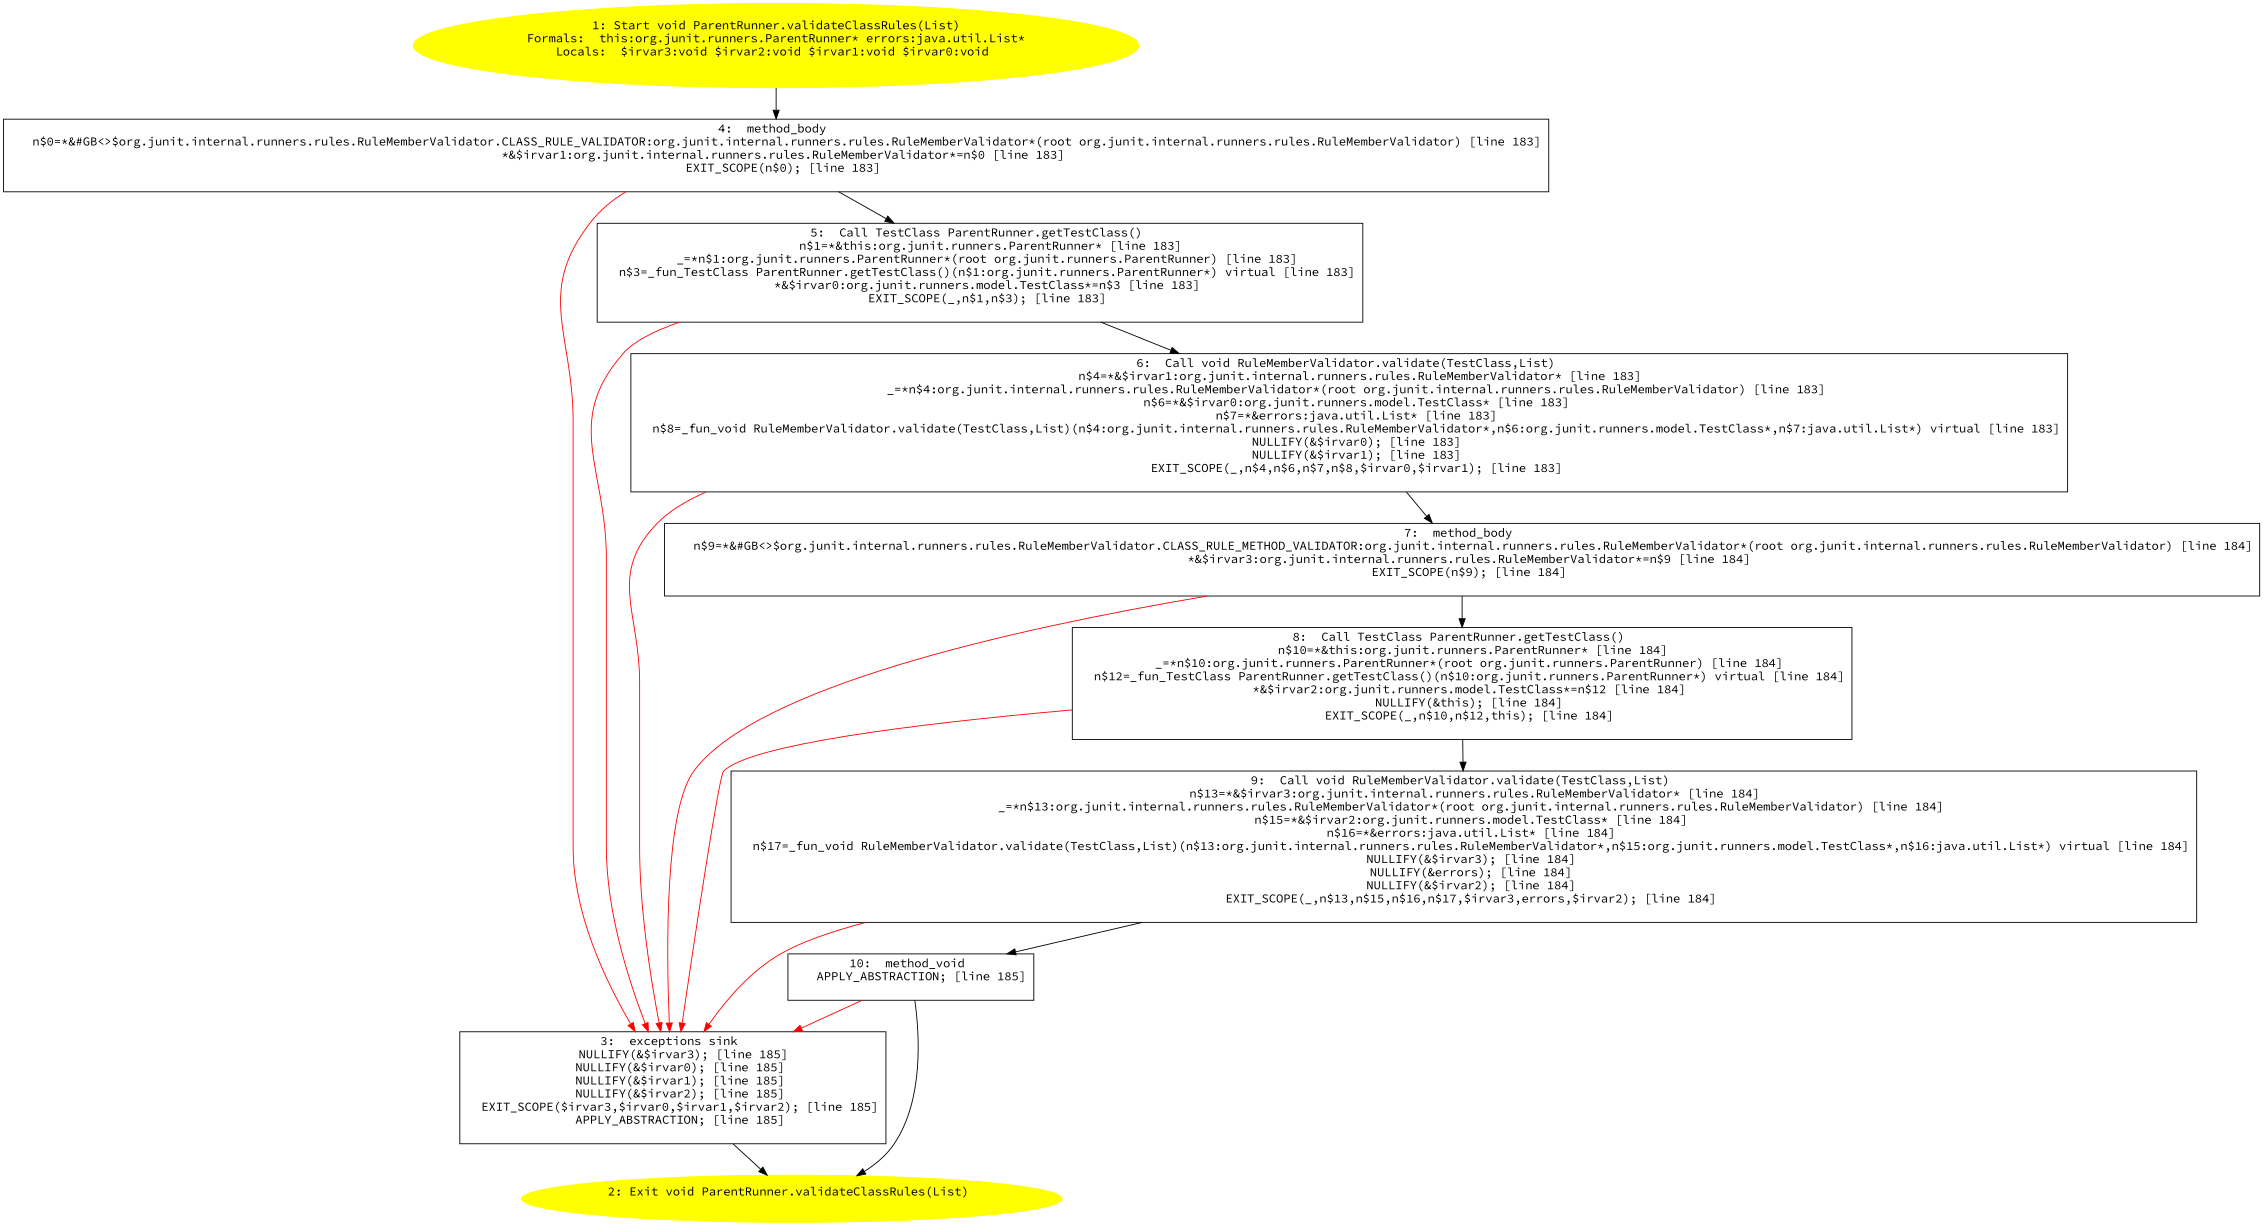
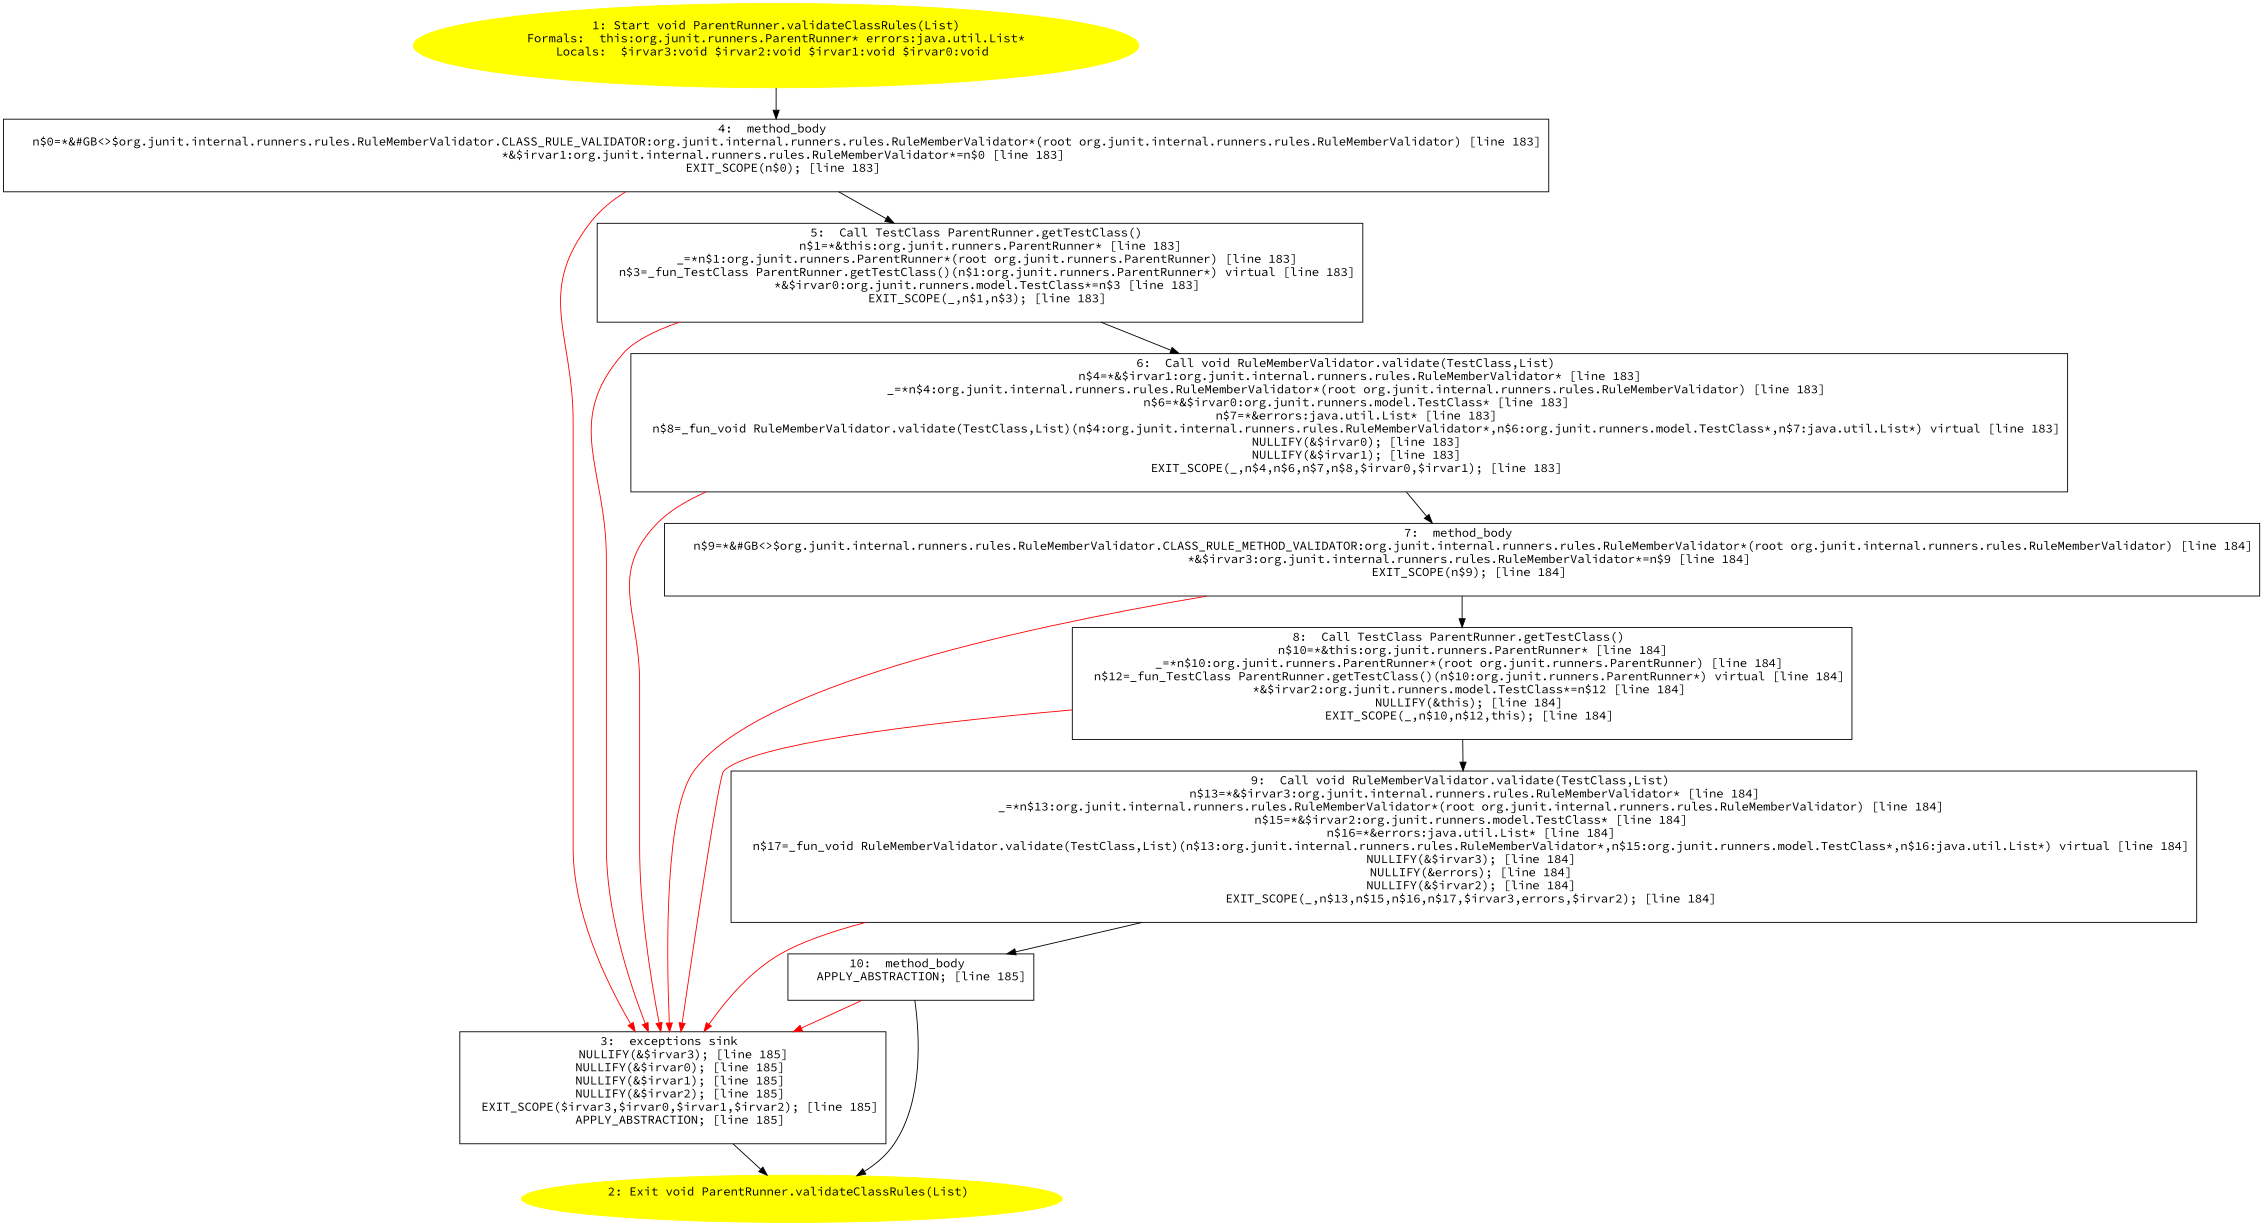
node "10:  method_void APPLY_ABSTRACTION; [line 185]": label "10:  method_void APPLY_ABSTRACTION; [line 185]" -> "10:  method_body APPLY_ABSTRACTION; [line 185]"
